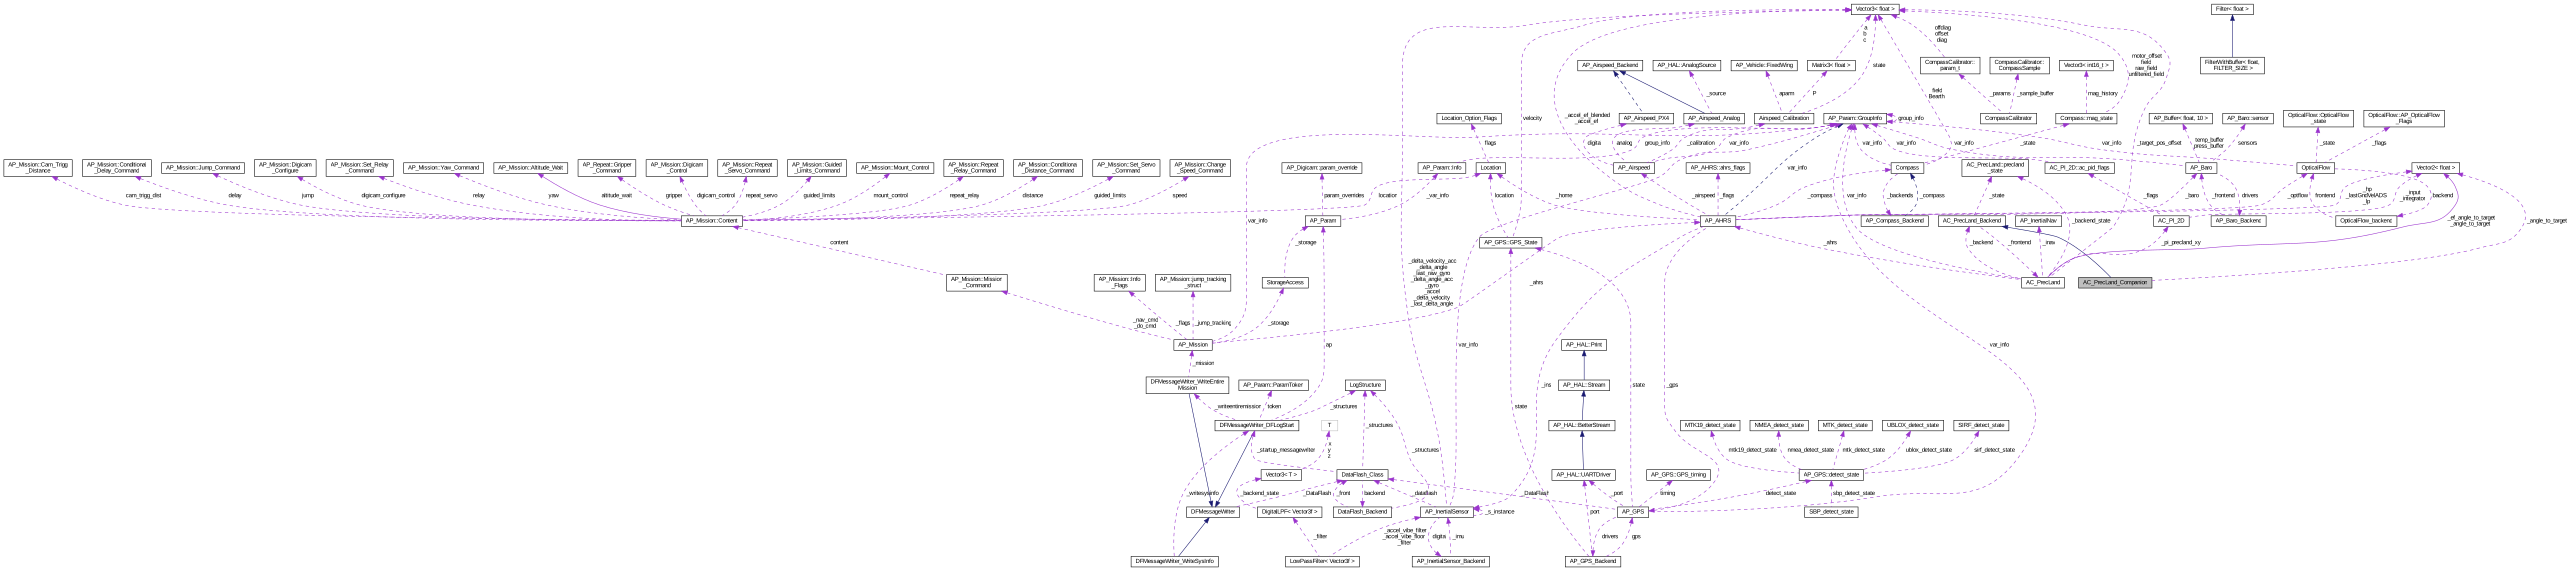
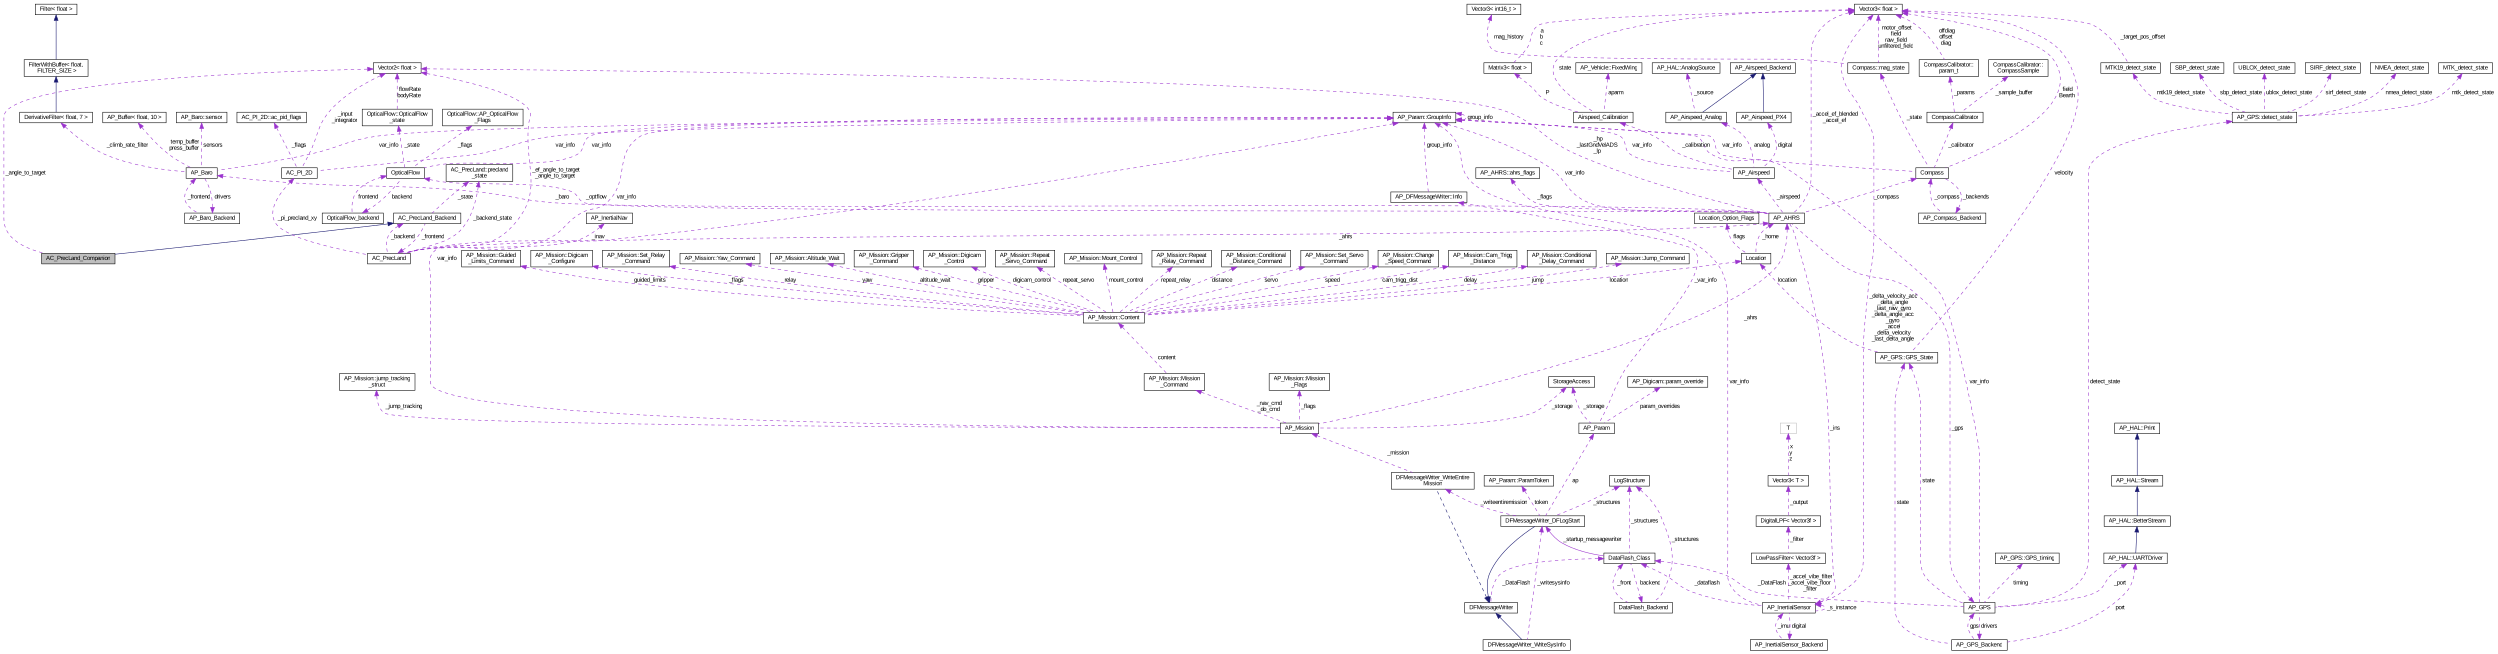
edge "AC_PrecLand" -> "Vector3< float >": now "MTK19_detect_state" -> "Vector3< float >"
edge "OpticalFlow::OpticalFlow _state" -> "Vector2< float >": added, label "flowRate bodyRate"
edge "AP_Airspeed_PX4" -> "AP_Airspeed_Backend": style dashed -> solid
node "DerivativeFilter< float, 7 >": added
edge "Compass" -> "CompassCalibrator": added, label "_calibrator"
edge "AC_PI_2D::ac_pid_flags" -> "AP_Param::GroupInfo": now "AC_PI_2D" -> "AP_Param::GroupInfo"
edge "AP_AHRS" -> "AP_Param::GroupInfo": color midnightblue -> darkorchid3
node "AP_Repeat::Gripper _Command": label "AP_Repeat::Gripper _Command" -> "AP_Mission::Gripper _Command"
node "AP_Param::Info": label "AP_Param::Info" -> "AP_DFMessageWriter::Info"
edge "AP_Mission::Content" -> "AP_Mission::Digicam _Configure": label " digicam_configure" -> " _flags"
edge "AP_Mission::Content" -> "AP_Mission::Set_Servo _Command": label " guided_limits" -> " servo"
edge "AP_Compass_Backend" -> "Compass": color midnightblue -> darkorchid3
edge "AP_Mission::Content" -> "AP_Mission::Altitude_Wait": style solid -> dashed
edge "AP_AHRS" -> "Location": reversed
edge "AC_PrecLand" -> "Vector2< float >": style solid -> dashed
edge "StorageAccess" -> "AP_Param": reversed
node "AP_Mission::Info _Flags": label "AP_Mission::Info _Flags" -> "AP_Mission::Mission _Flags"
edge "DFMessageWriter_WriteEntire Mission" -> "DFMessageWriter": style solid -> dashed
edge "DataFlash_Class" -> "DFMessageWriter_DFLogStart": style dashed -> solid
edge "DigitalLPF< Vector3f >" -> "Vector3< T >": label " _backend_state" -> " _output"
edge "SBP_detect_state" -> "AP_GPS::detect_state": reversed
edge "LowPassFilter< Vector3f >" -> "AP_InertialSensor": reversed
